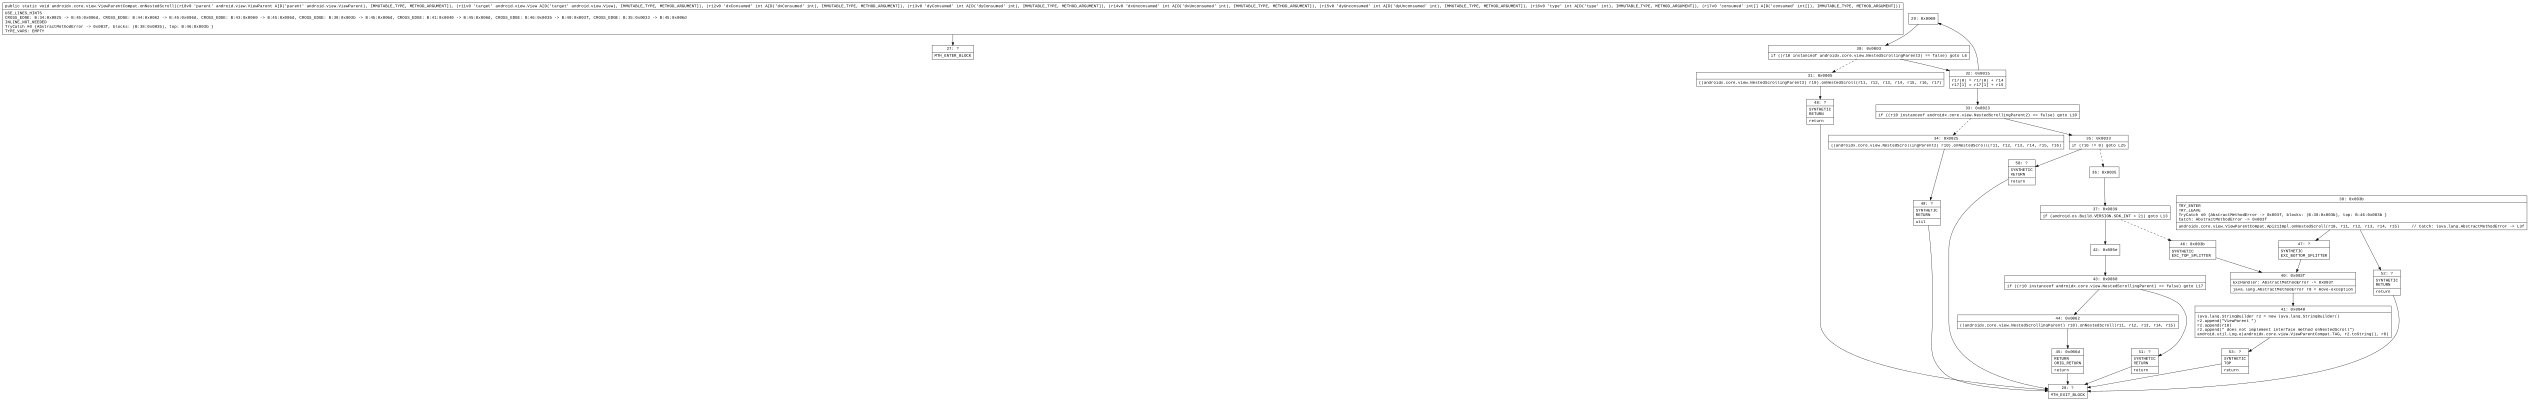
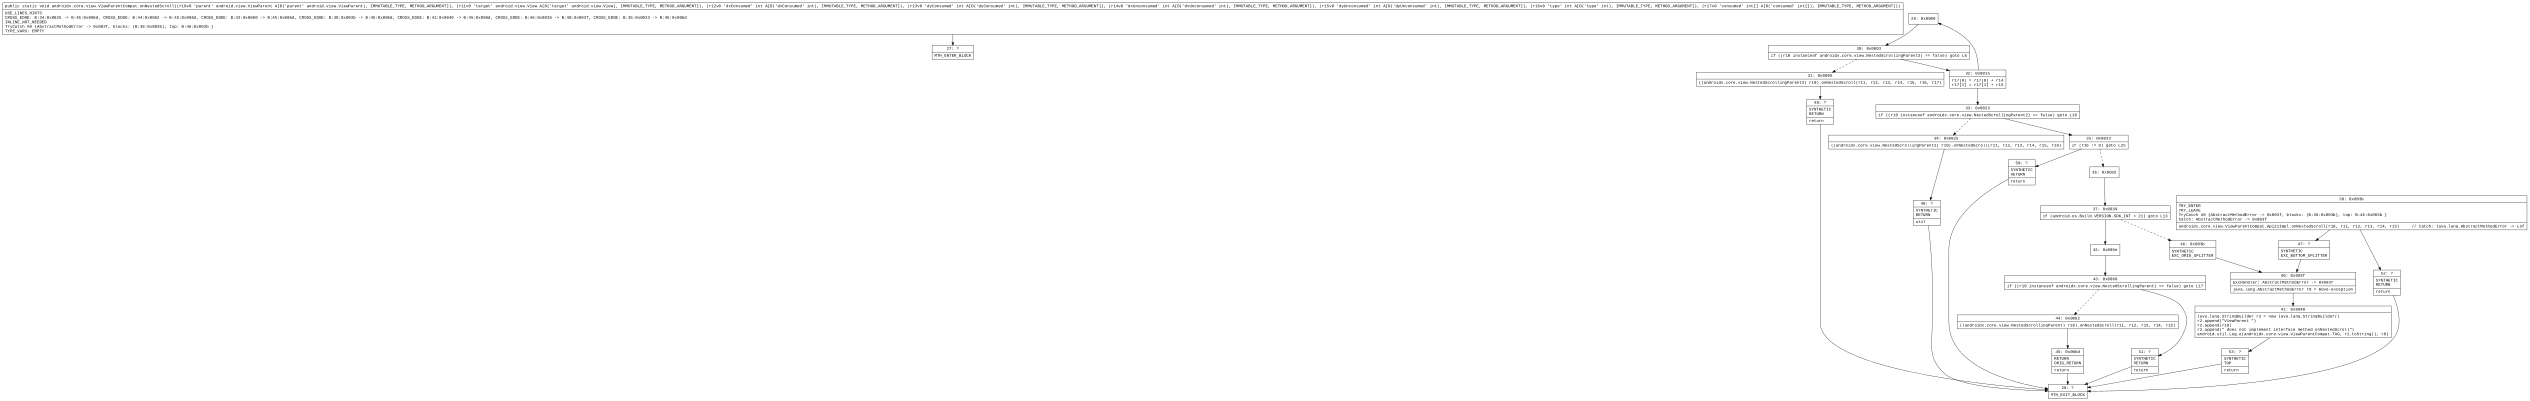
node "46: 0x003b": text "EXC_TOP_SPLITTER" -> "EXC_ORIG_SPLITTER"
edge "43: 0x0060" -> "44: 0x0062": style solid -> dashed
